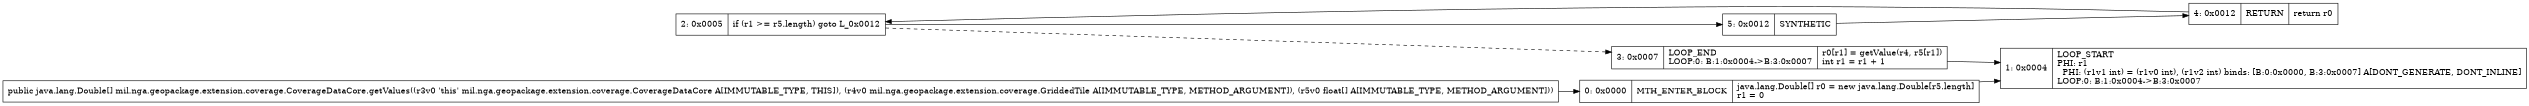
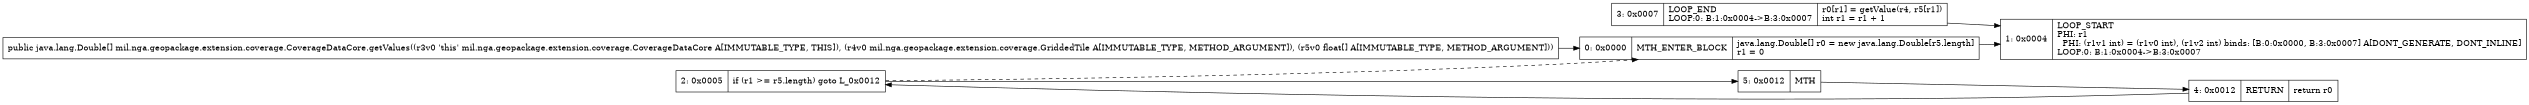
node "5: 0x0012": text "SYNTHETIC" -> "MTH"
edge "2: 0x0005" -> "3: 0x0007": now "2: 0x0005" -> "0: 0x0000"
